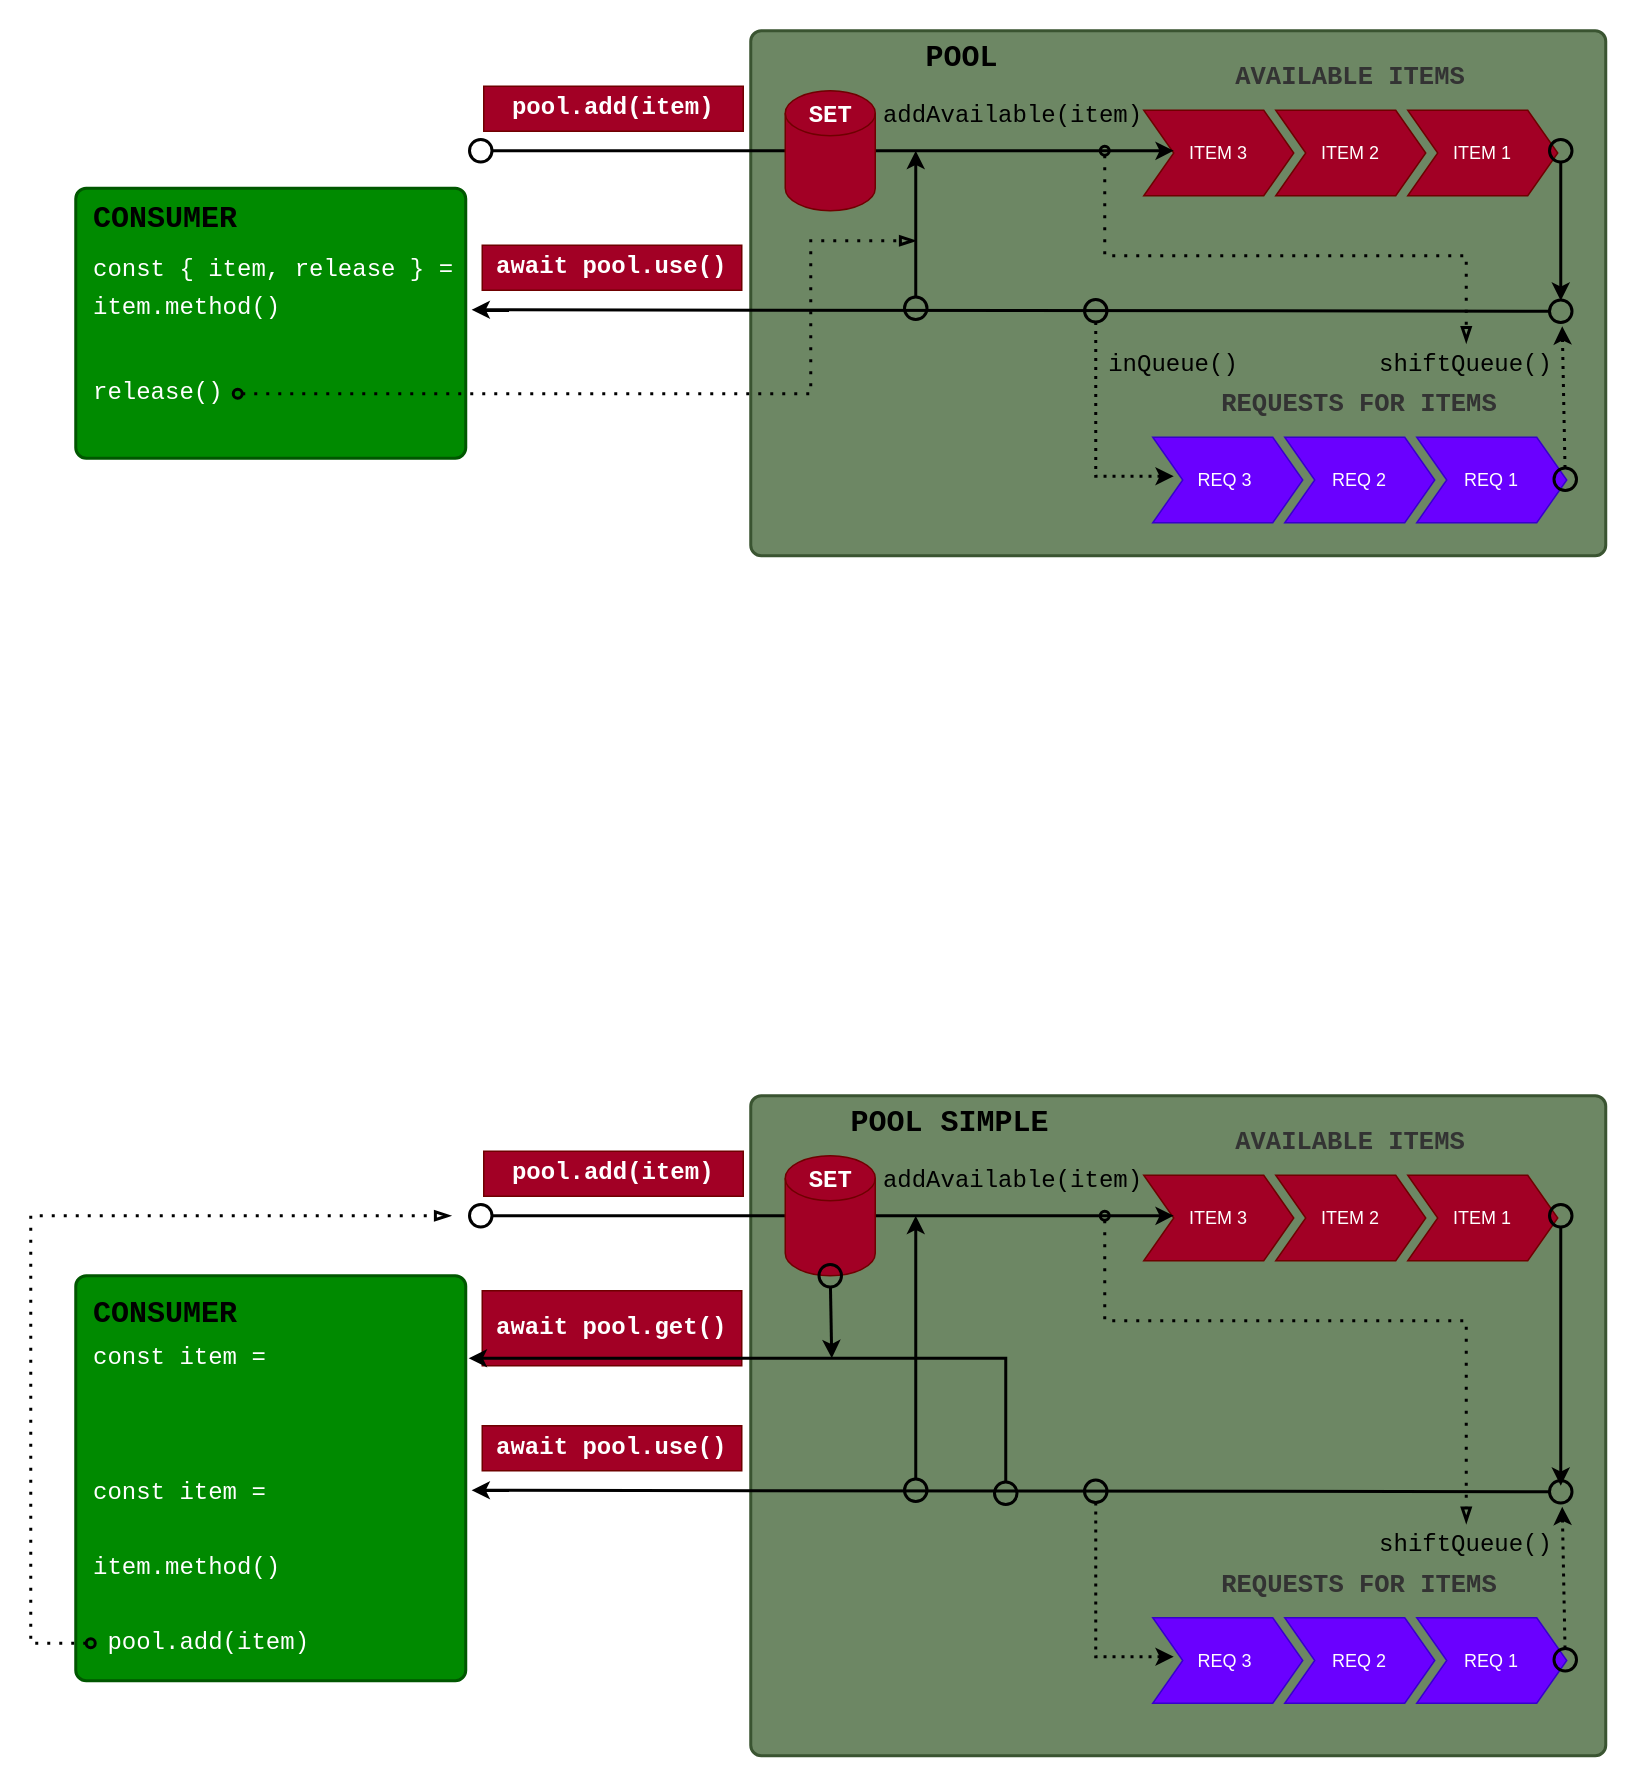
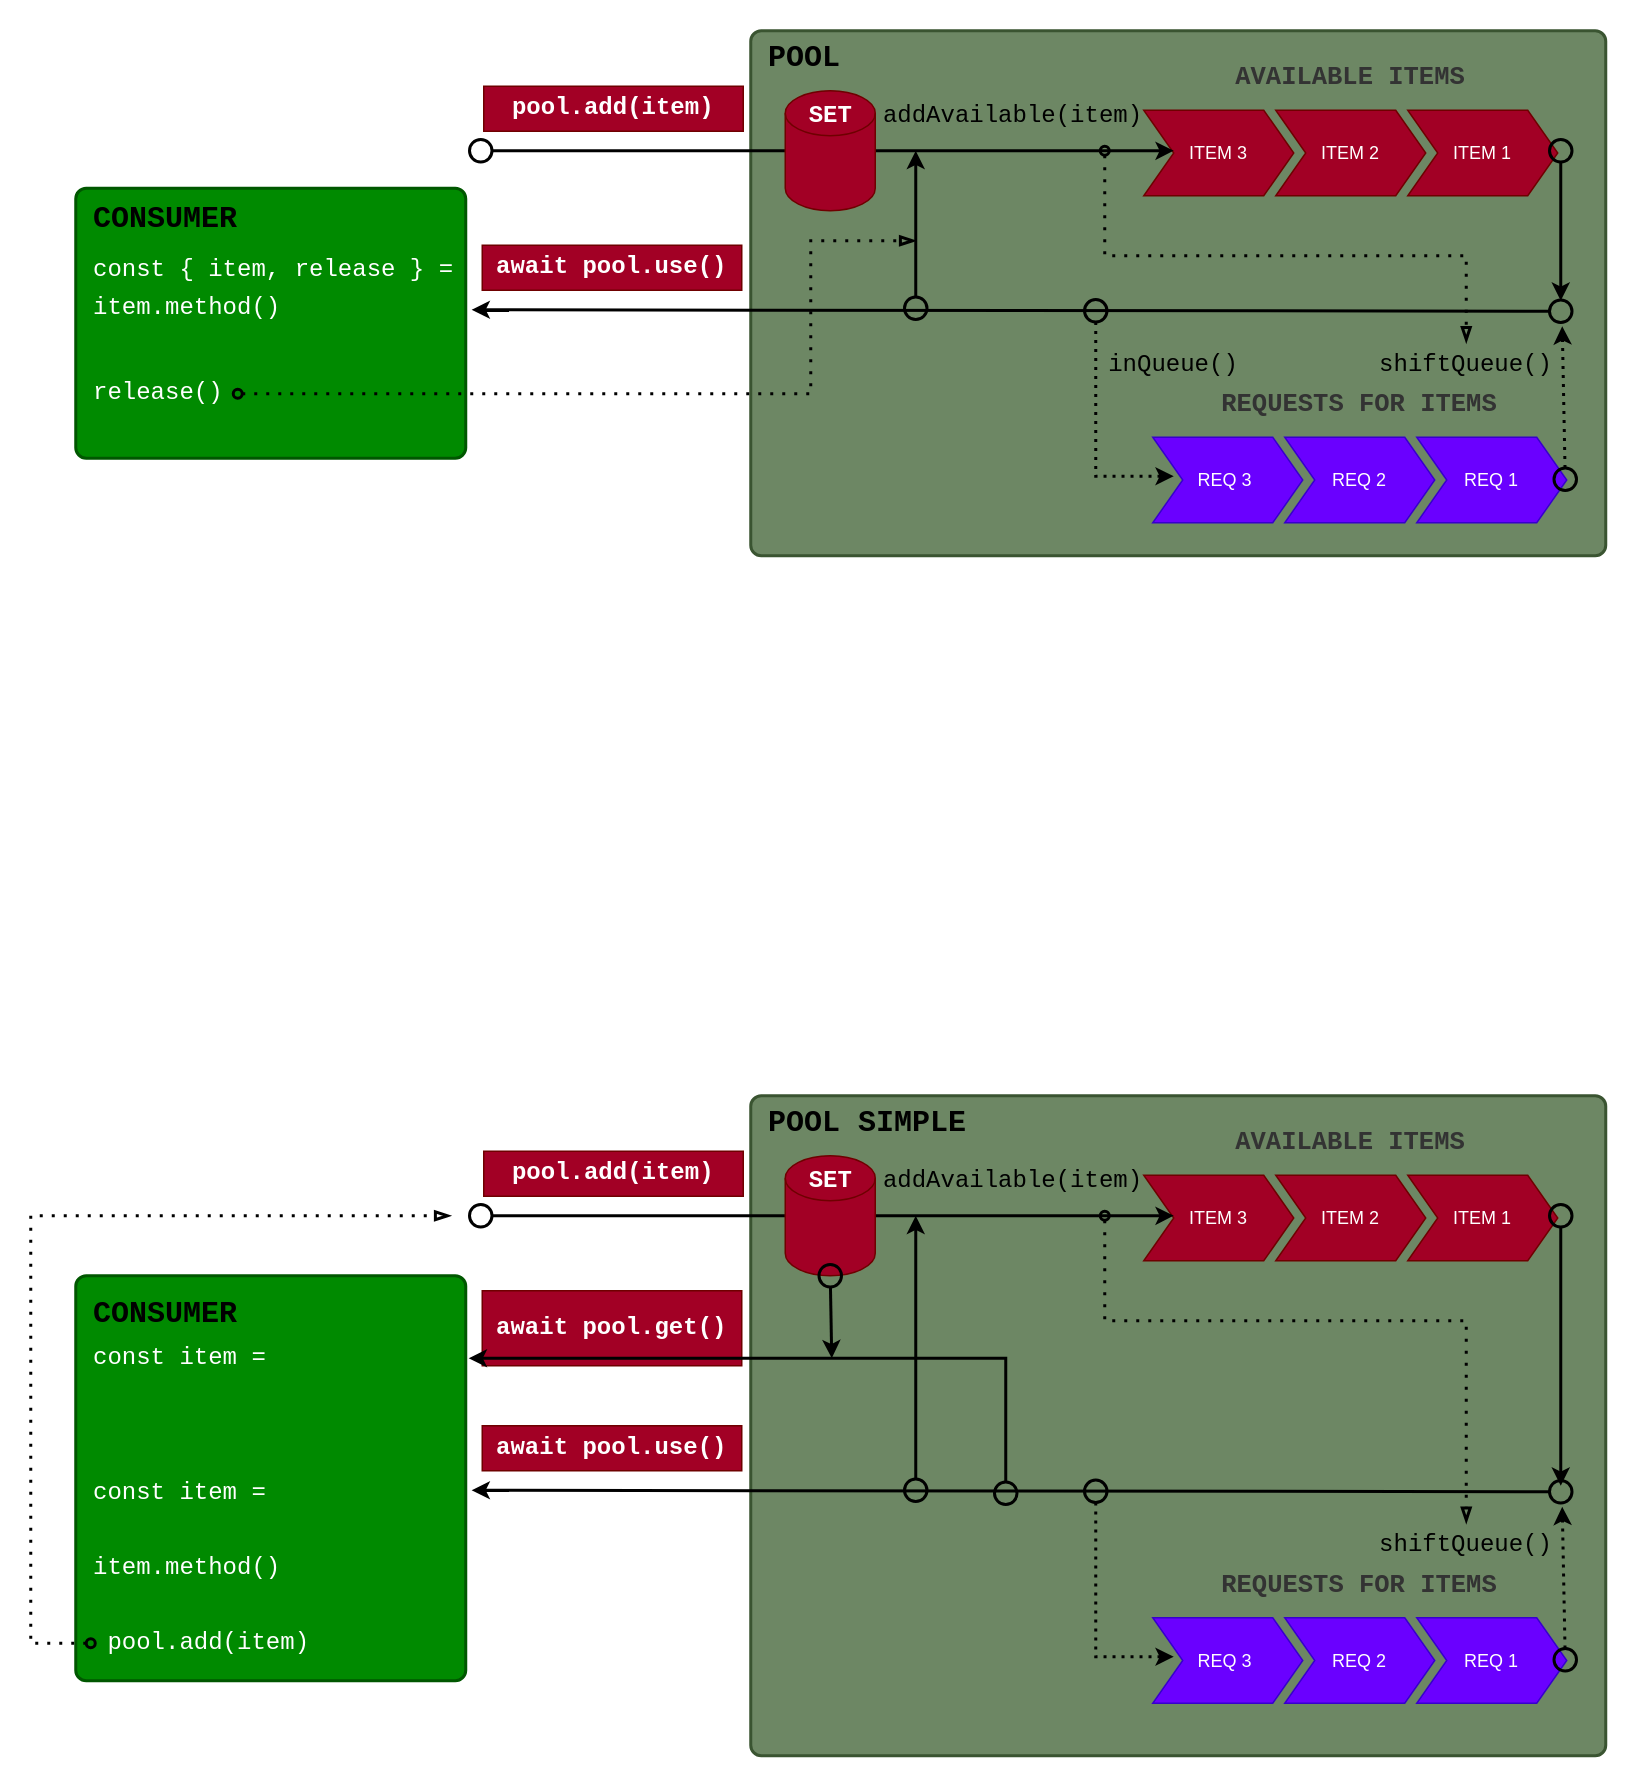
node "POOL": moved (968, 58) -> (811, 58)
node "POOL SIMPLE": moved (968, 1123) -> (886, 1123)
